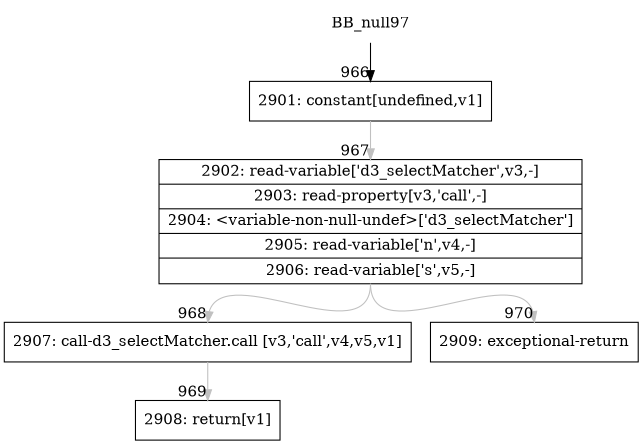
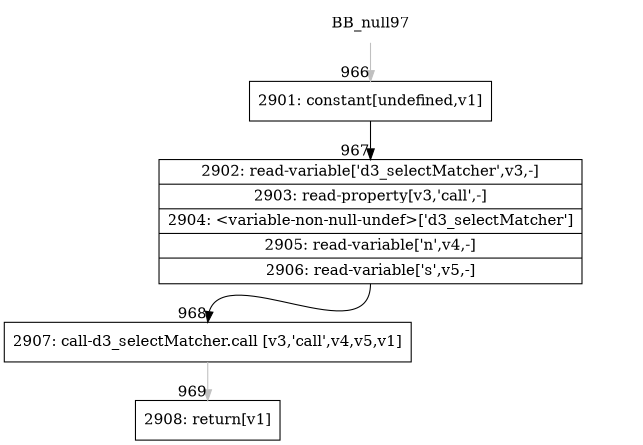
edge "BB_null97" -> "2901: constant[undefined,v1]": color black -> gray
edge "2901: constant[undefined,v1]" -> "2902: read-variable['d3_selectMatcher',v3,-]": color gray -> black
edge "2902: read-variable['d3_selectMatcher',v3,-]" -> "2907: call-d3_selectMatcher.call [v3,'call',v4,v5,v1]": color gray -> black
node "2909: exceptional-return": removed
